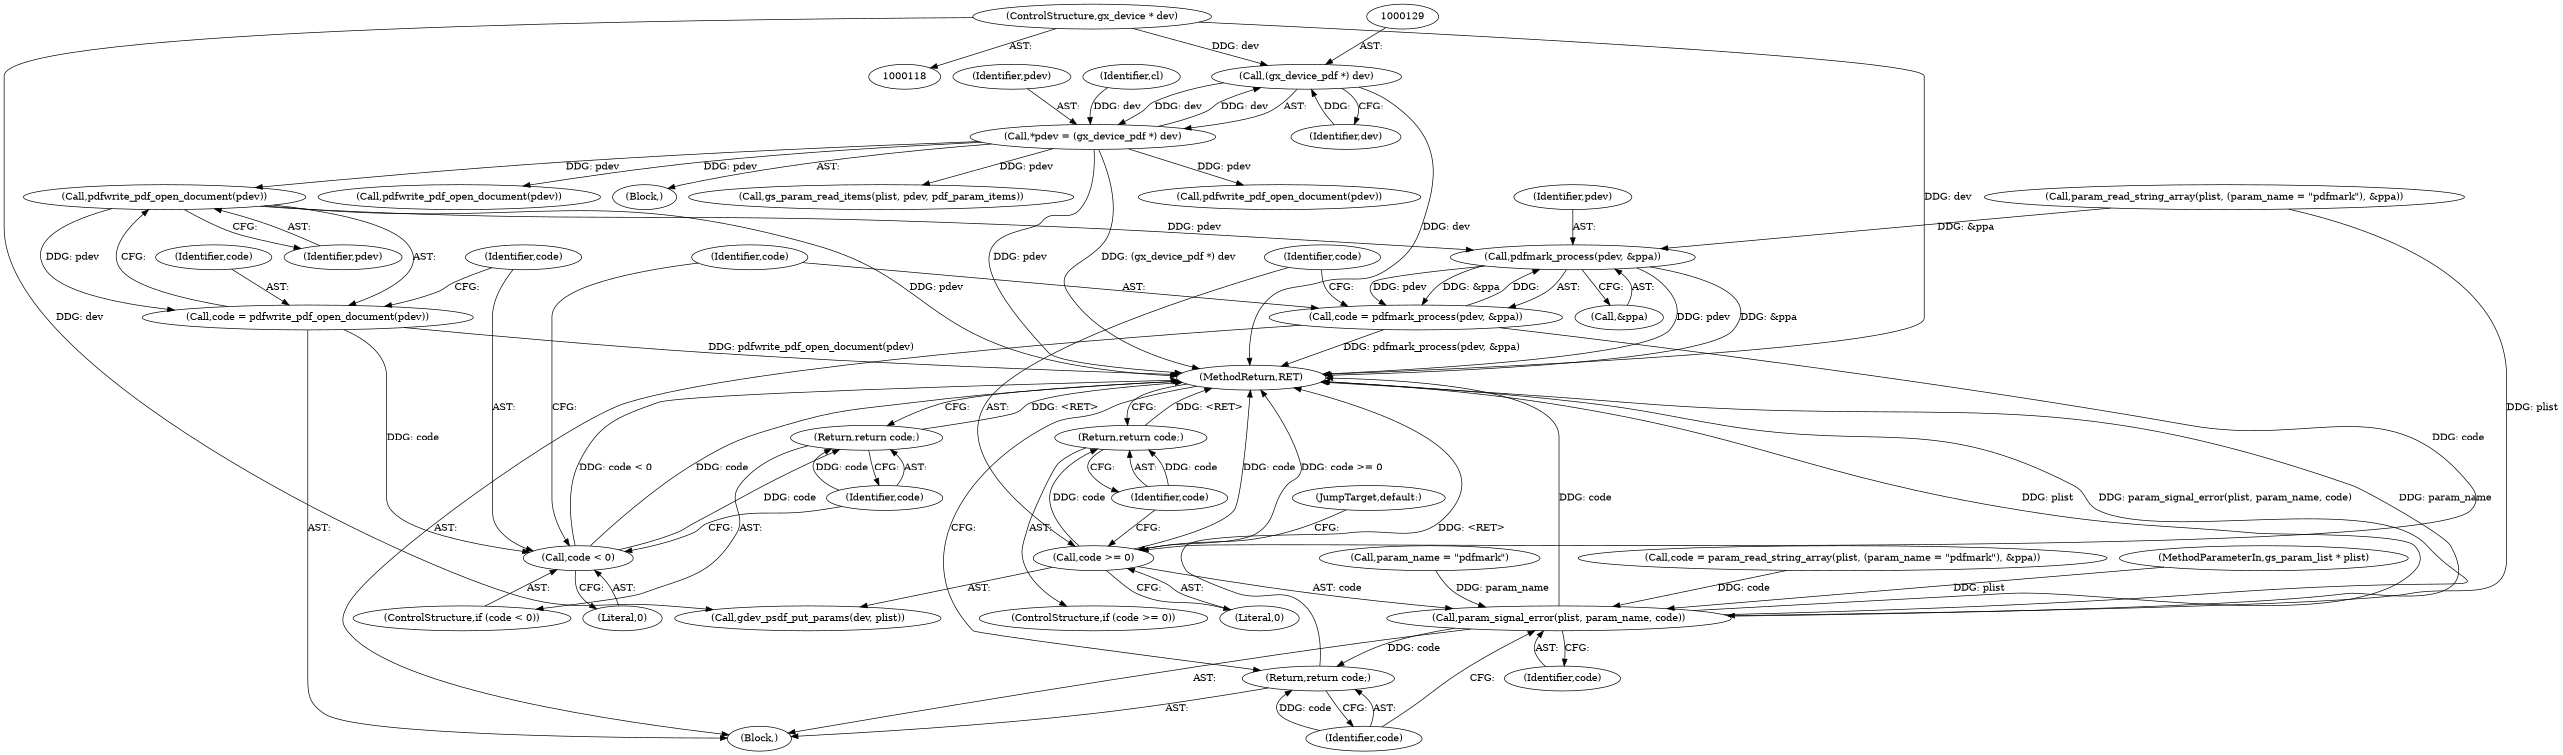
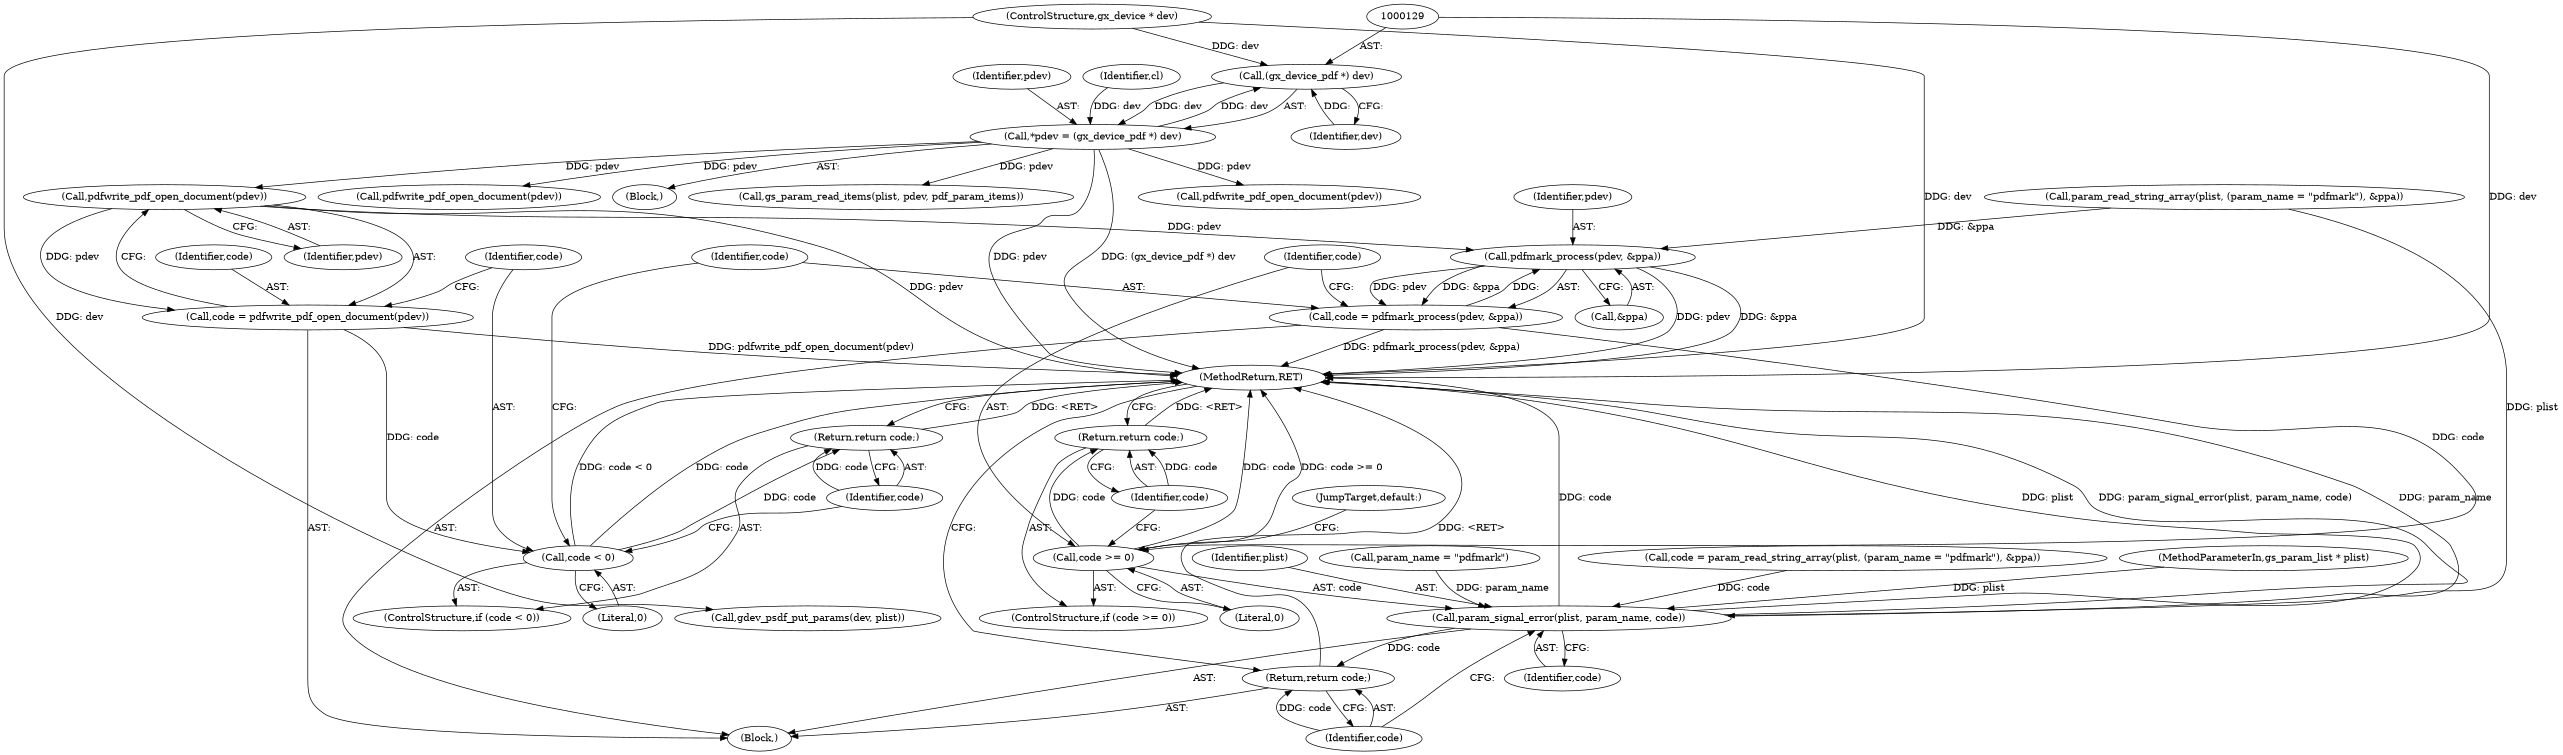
node "1000118": removed
edge "(Call,(gx_device_pdf *) dev)" -> "(MethodReturn,RET)": now "1000129" -> "(MethodReturn,RET)"
node "(Identifier,plist)": added
edge "(Call,code >= 0)" -> "(Call,gdev_psdf_put_params(dev, plist))": now "(Call,code >= 0)" -> "(ControlStructure,if (code >= 0))"
edge "(ControlStructure,if (code < 0))" -> "(Call,code < 0)": reversed
